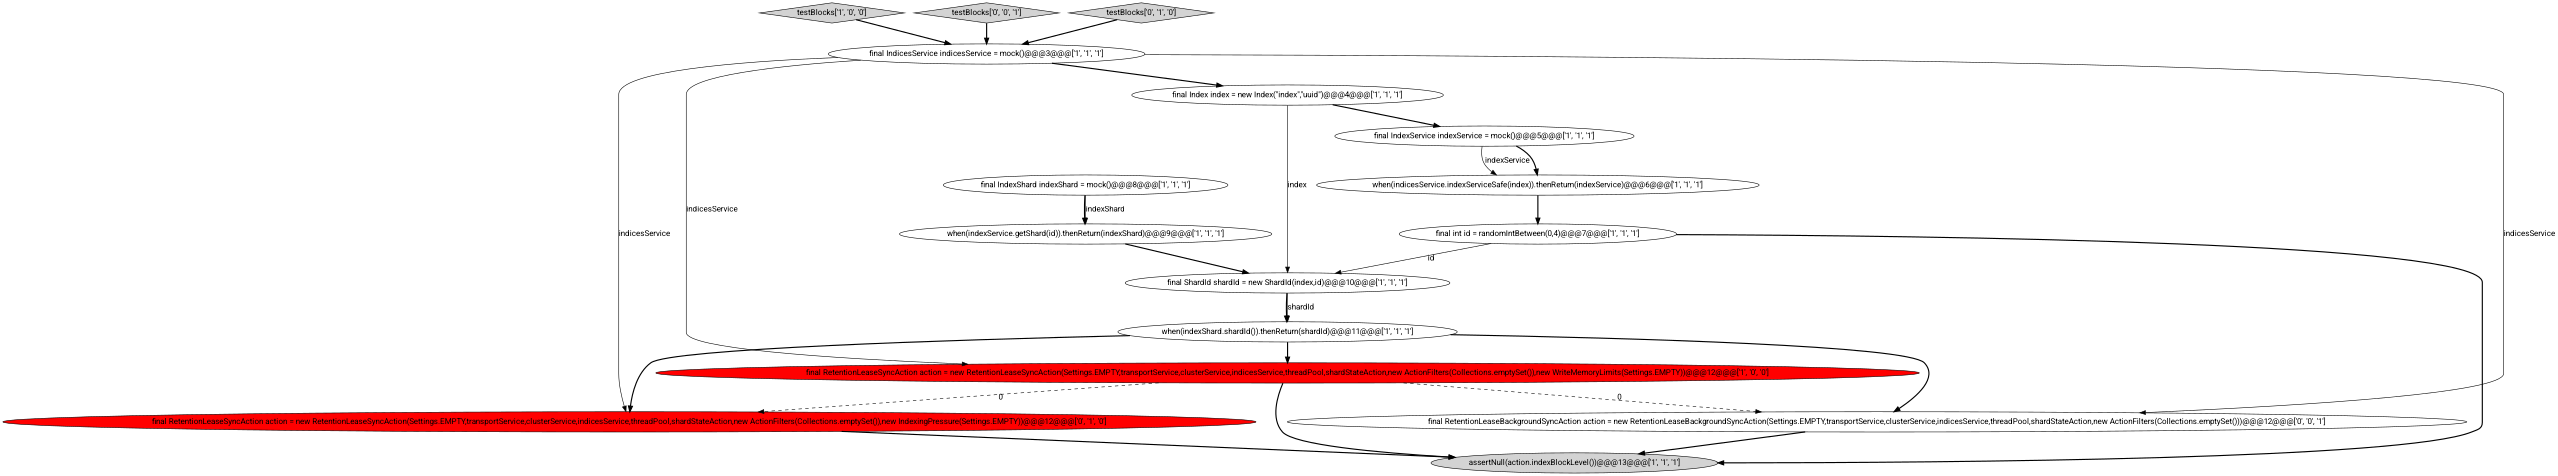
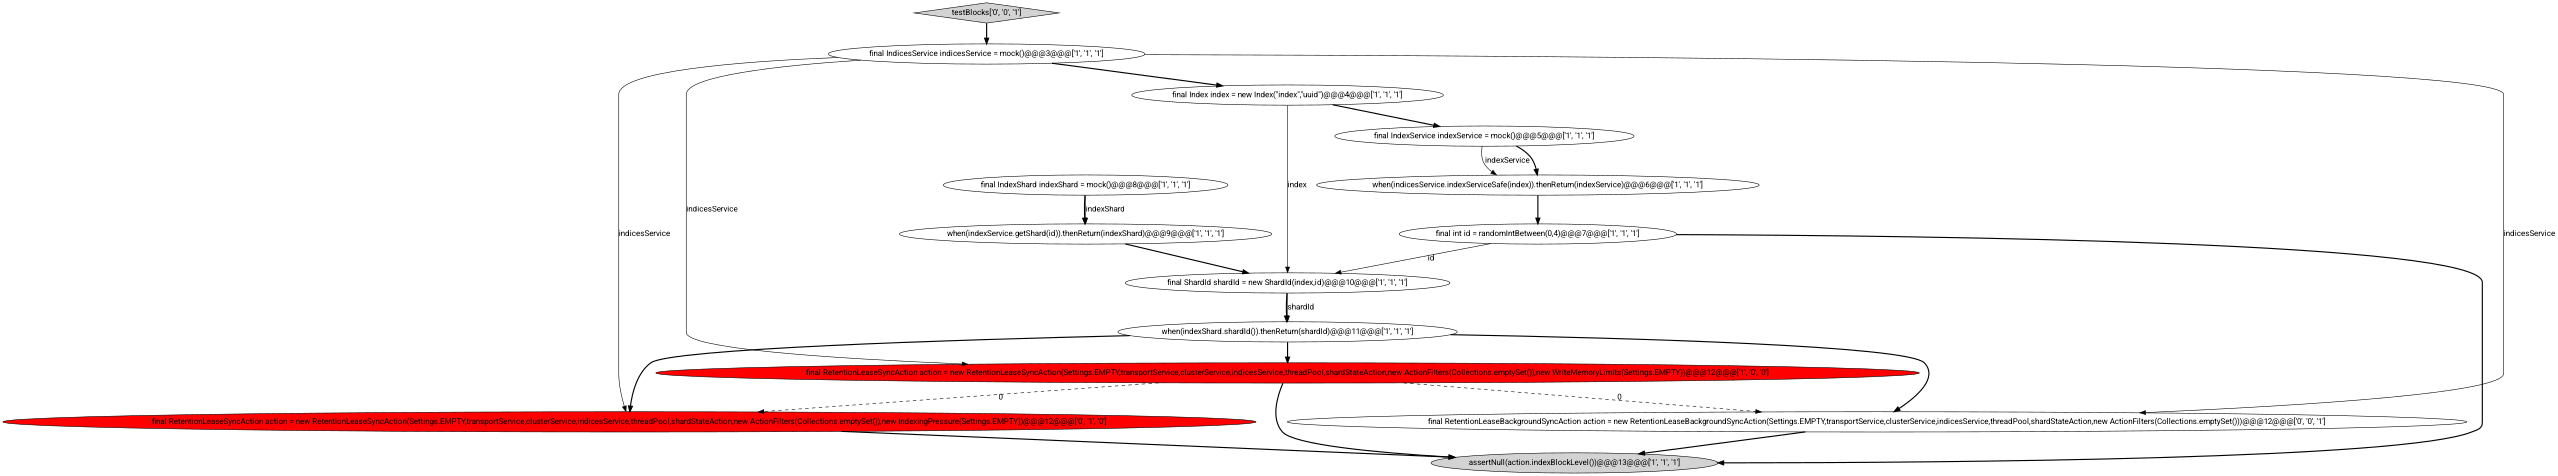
node "testBlocks['1', '0', '0']": removed
node "testBlocks['0', '1', '0']": removed
